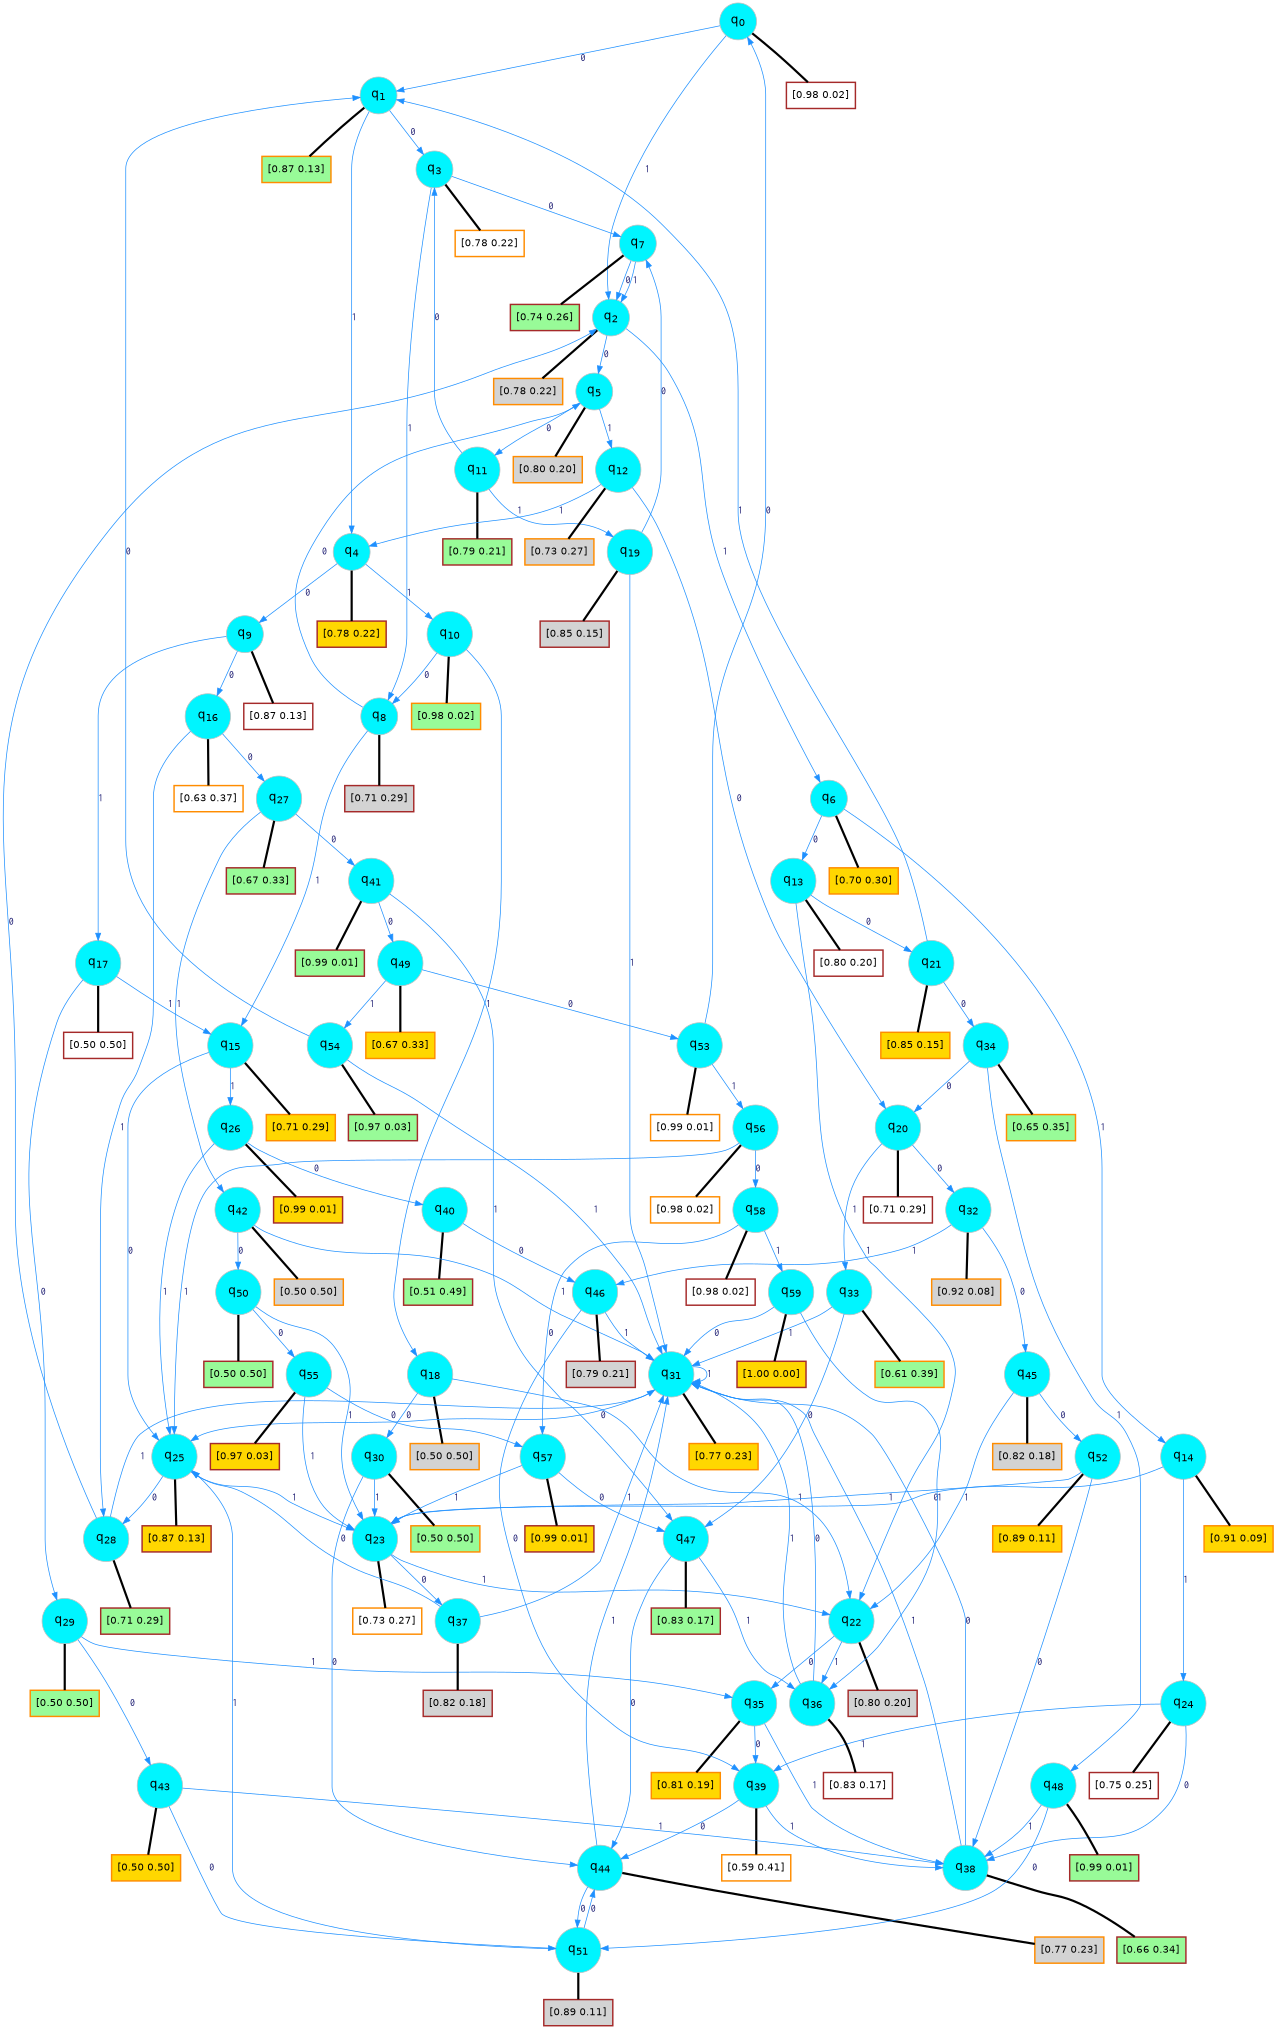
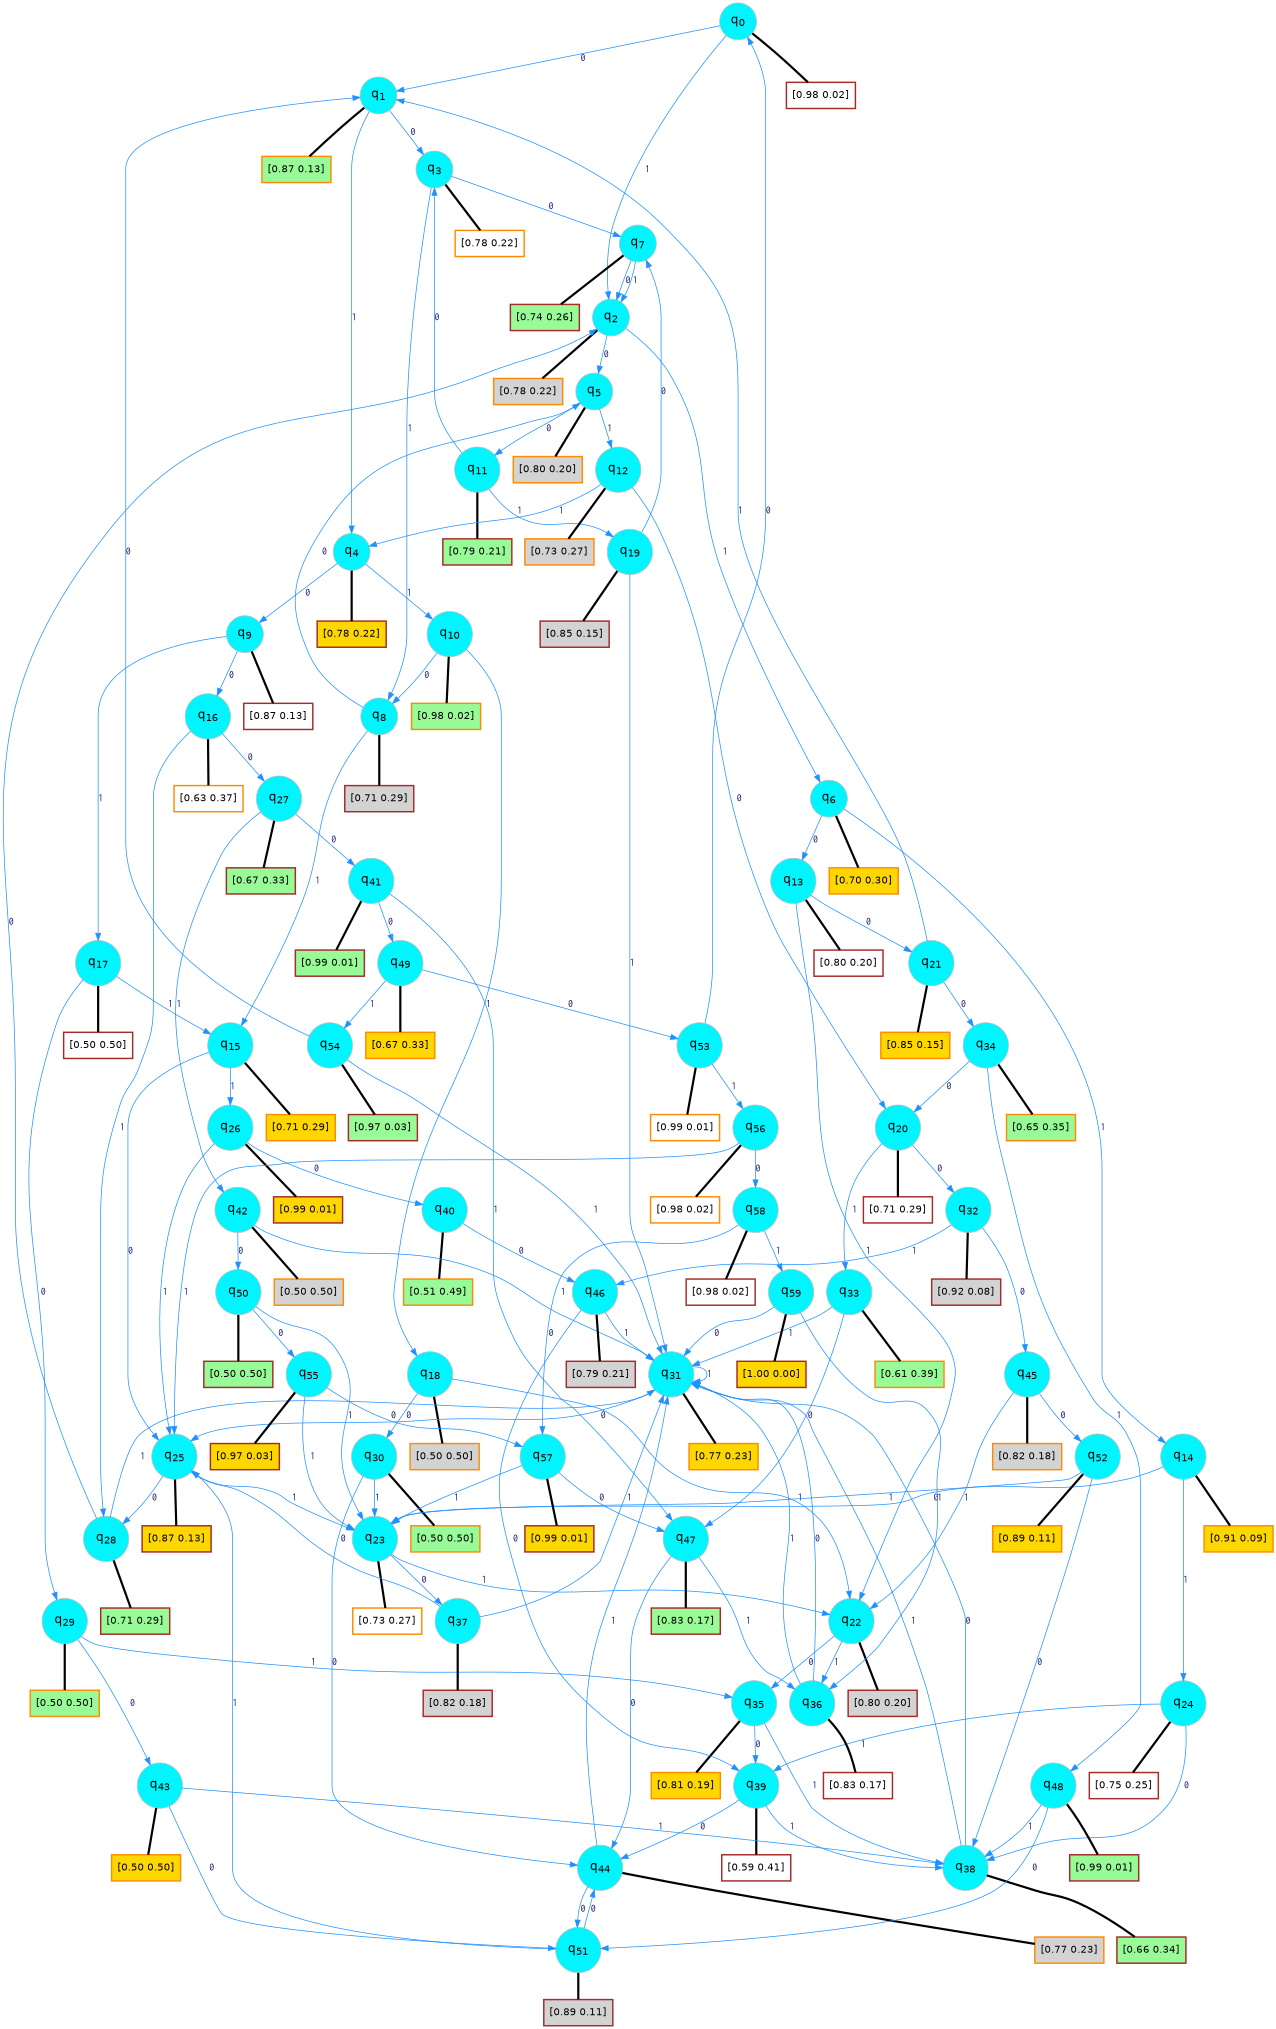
node "[0.51 0.49]": color brown -> darkorange
node "[0.92 0.08]": color darkorange -> brown
node "[0.59 0.41]": color darkorange -> brown
